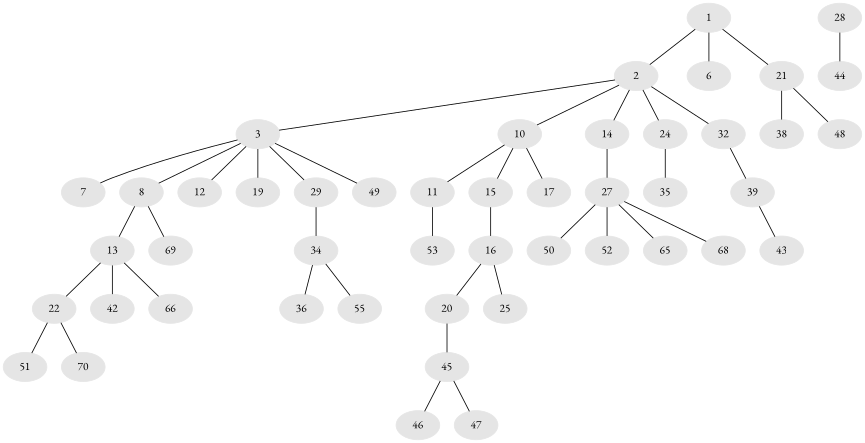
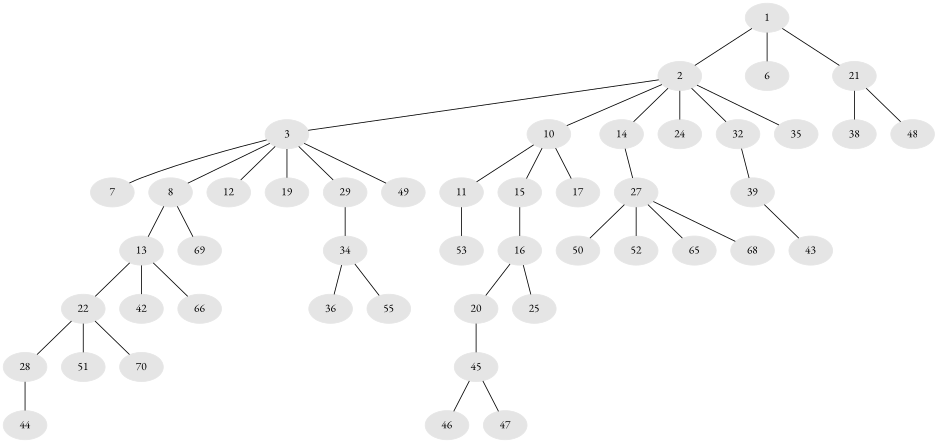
edge "24" -- "35": now "2" -- "35"
edge "22" -- "28": added
